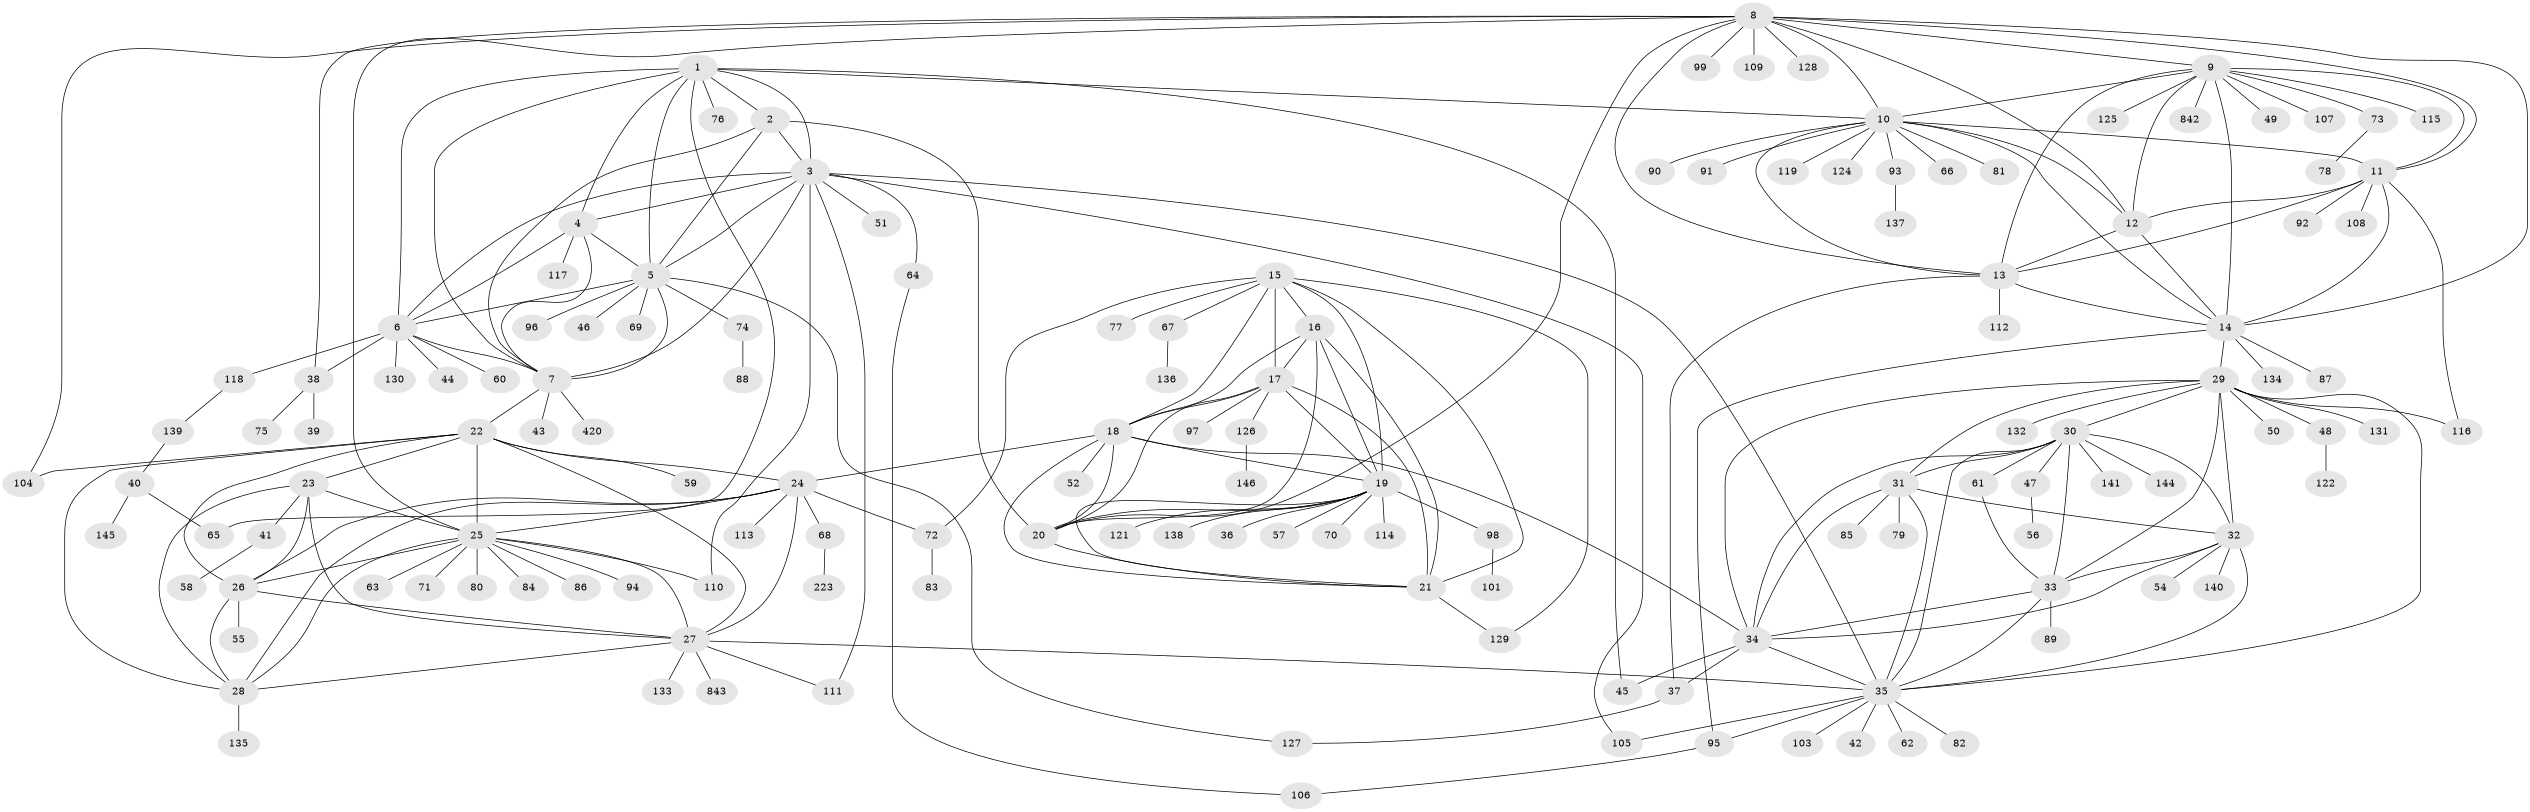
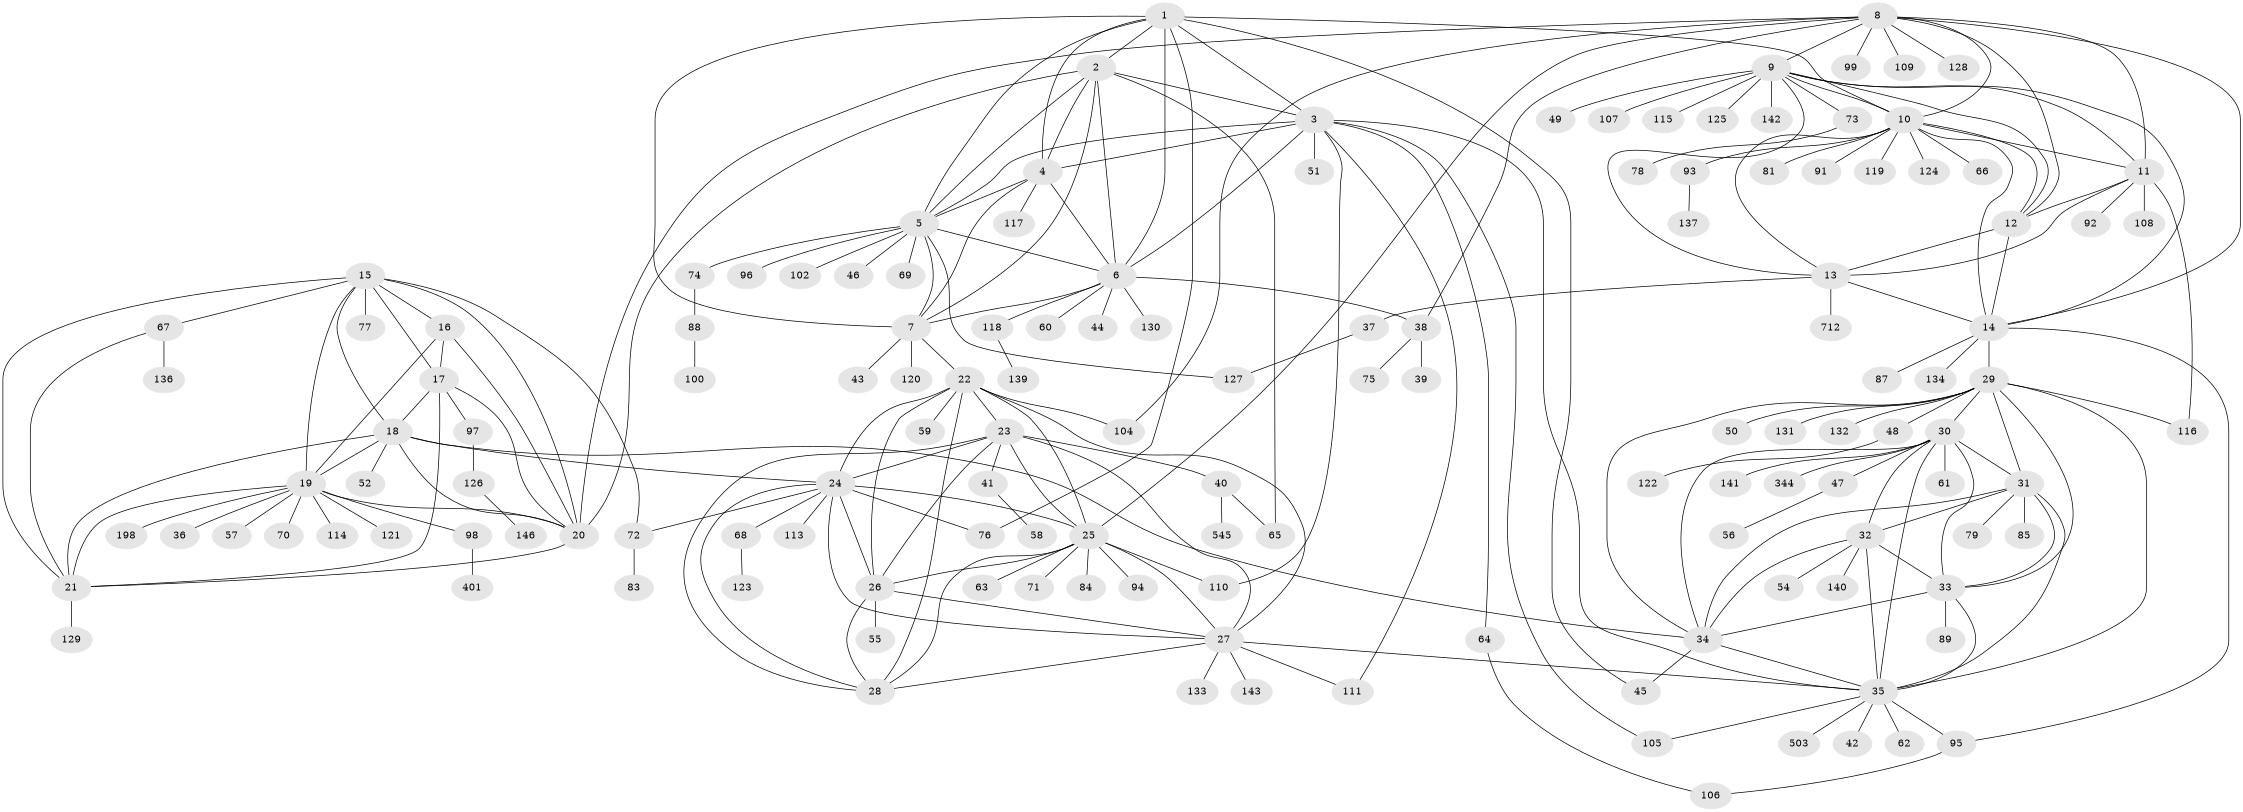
edge "2" -- "4": added
node "842": label "842" -> "142"
edge "2" -- "6": added
node "90": removed
edge "8" -- "13": removed
node "102": added
edge "11" -- "14": removed
edge "3" -- "7": removed
node "112": label "112" -> "712"
edge "15" -- "129": now "15" -- "20"
node "100": added
edge "16" -- "18": removed
edge "17" -- "126": now "97" -- "126"
node "420": label "420" -> "120"
edge "17" -- "19": removed
edge "16" -- "21": now "67" -- "21"
edge "139" -- "40": now "23" -- "40"
edge "29" -- "32": removed
edge "23" -- "24": added
edge "1" -- "65": now "2" -- "65"
node "144": label "144" -> "344"
edge "24" -- "76": added
node "145": label "145" -> "545"
node "138": label "138" -> "198"
edge "61" -- "33": now "31" -- "33"
node "80": removed
node "86": removed
node "223": label "223" -> "123"
node "101": label "101" -> "401"
edge "34" -- "37": removed
node "843": label "843" -> "143"
node "135": removed
node "103": label "103" -> "503"
node "82": removed
